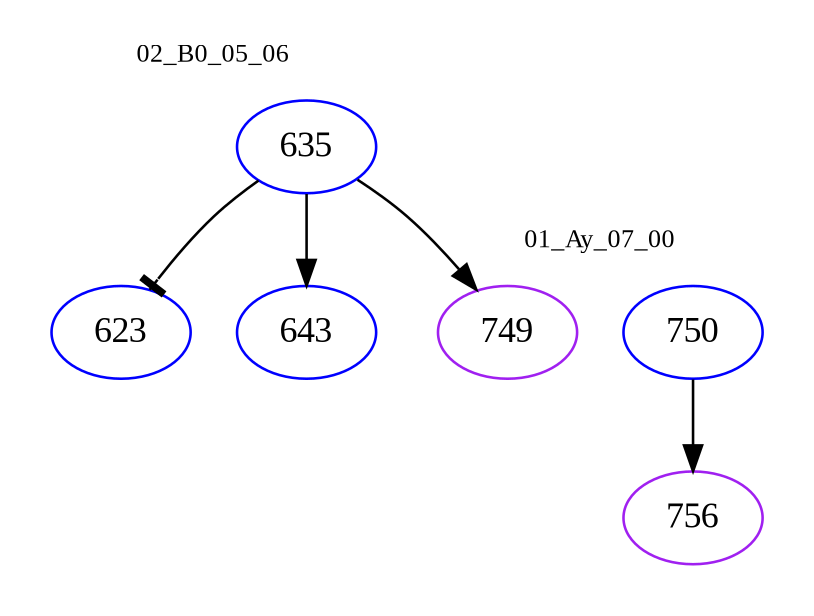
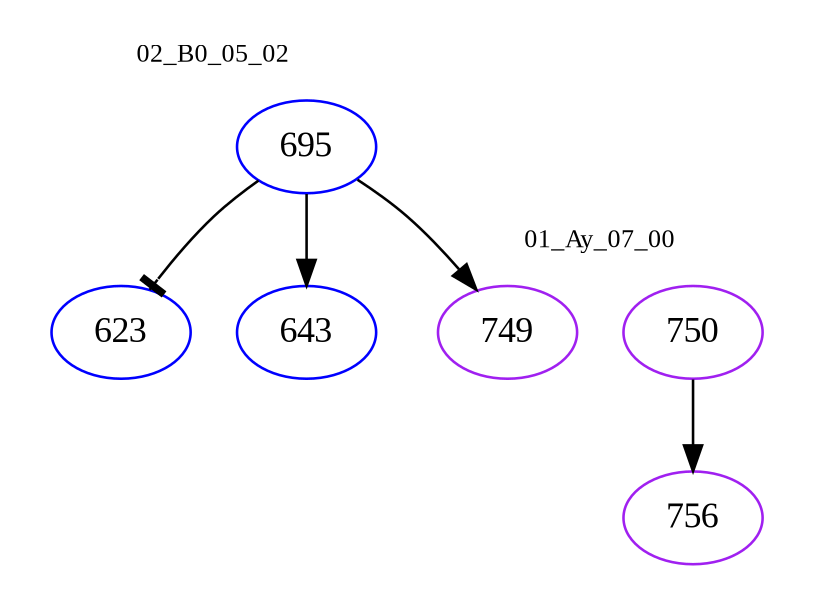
cluster "02_B0_05_06": label "02_B0_05_06" -> "02_B0_05_02"
node "635": label "635" -> "695"
node "750": color blue -> purple
